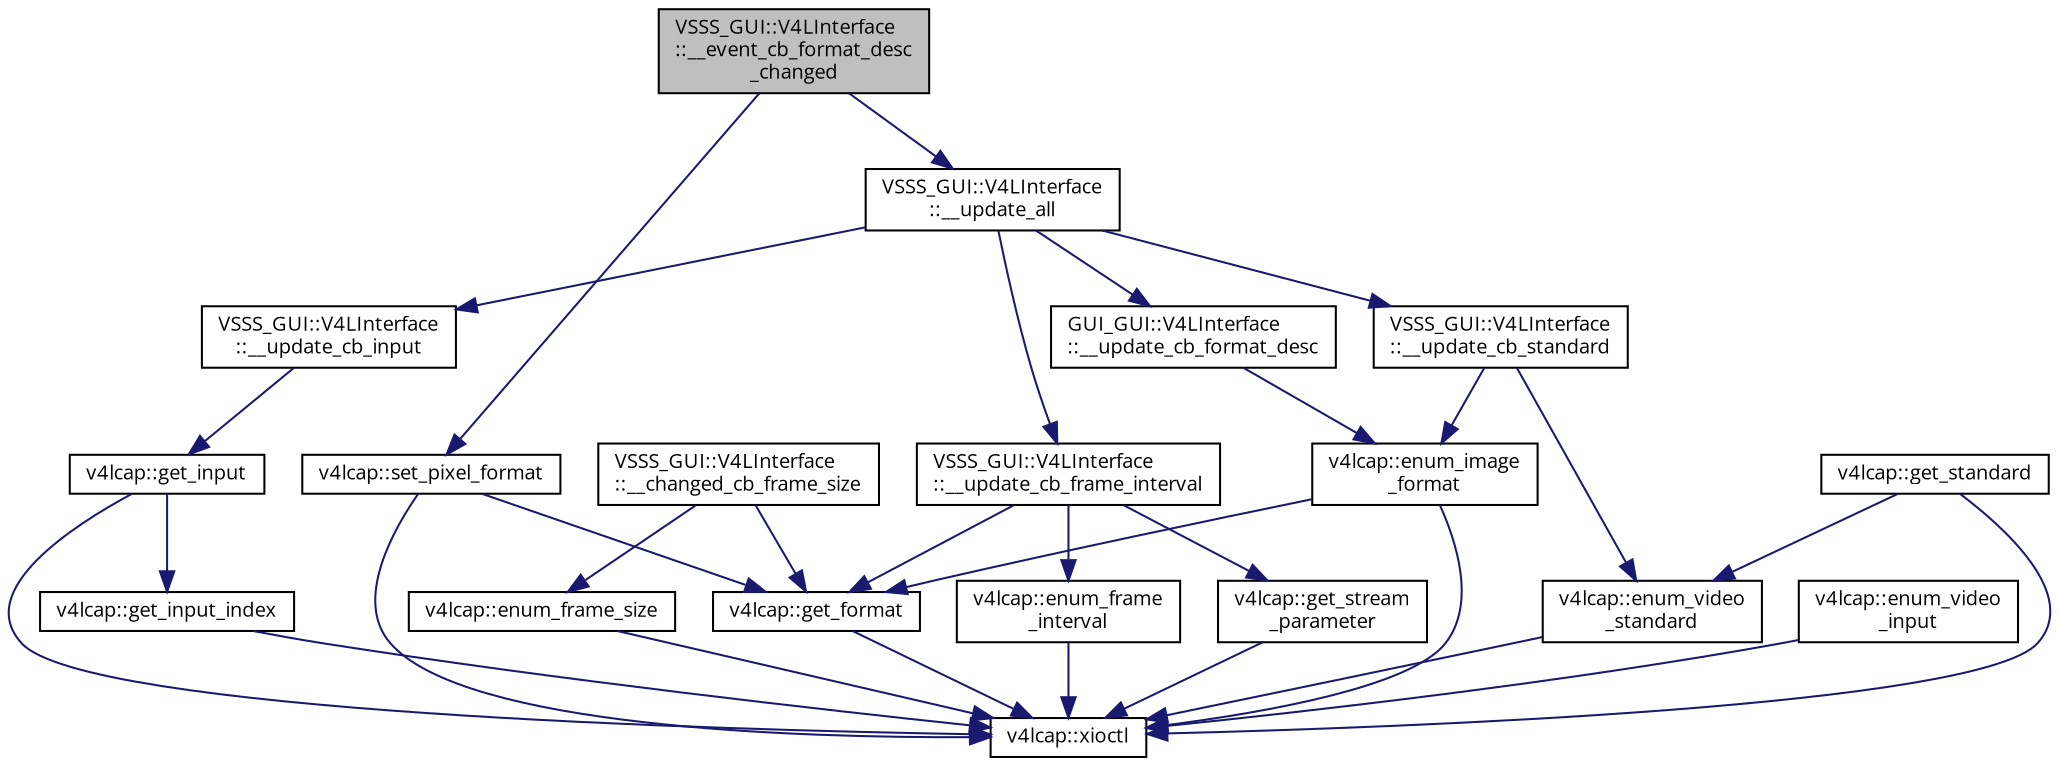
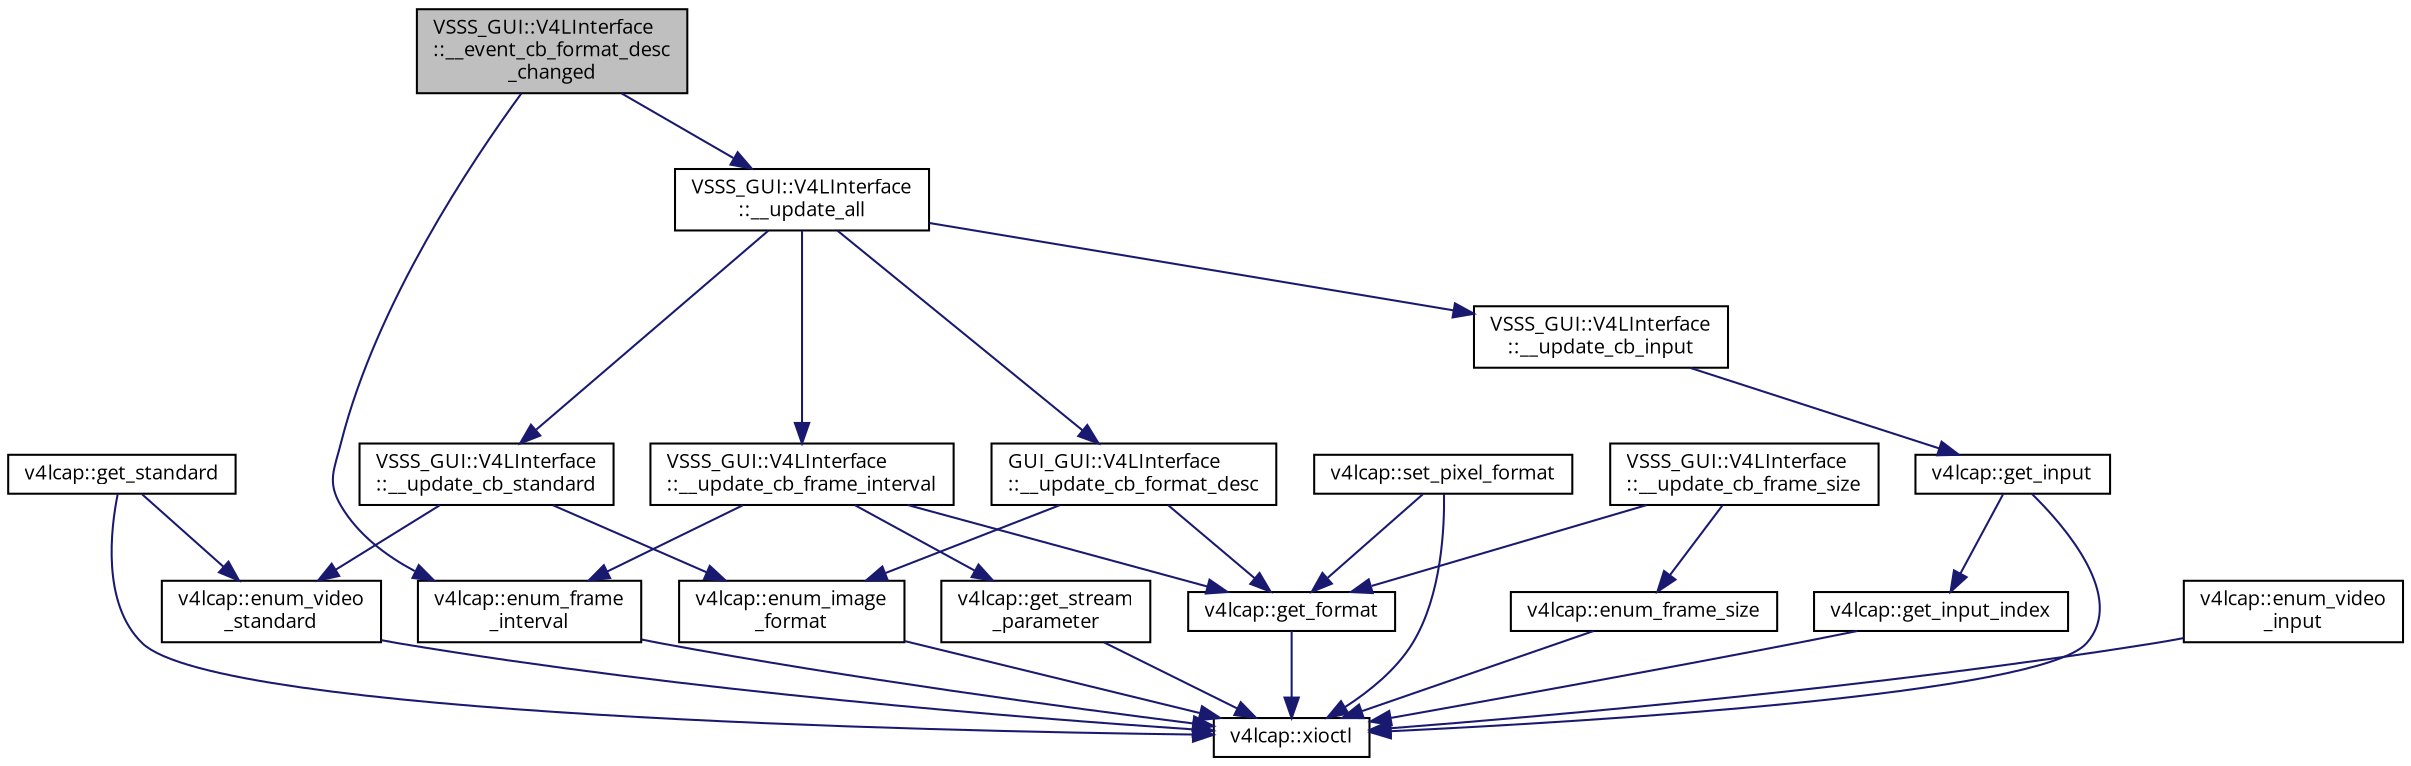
edge "VSSS_GUI::V4LInterface ::__event_cb_format_desc _changed" -> "v4lcap::set_pixel_format": now "VSSS_GUI::V4LInterface ::__event_cb_format_desc _changed" -> "v4lcap::enum_frame _interval"
node "VSSS_GUI::V4LInterface ::__changed_cb_frame_size": label "VSSS_GUI::V4LInterface ::__changed_cb_frame_size" -> "VSSS_GUI::V4LInterface ::__update_cb_frame_size"
edge "v4lcap::enum_image _format" -> "v4lcap::get_format": now "GUI_GUI::V4LInterface ::__update_cb_format_desc" -> "v4lcap::get_format"
